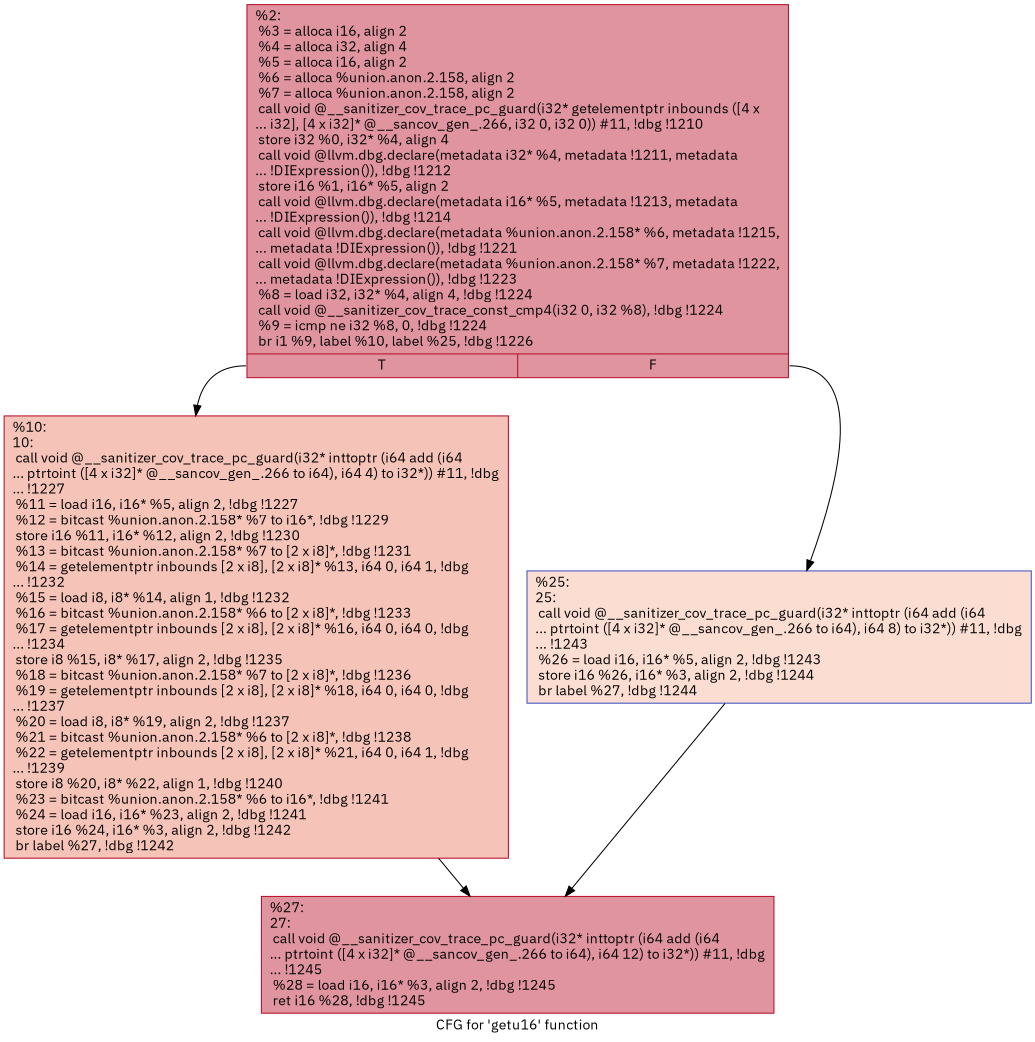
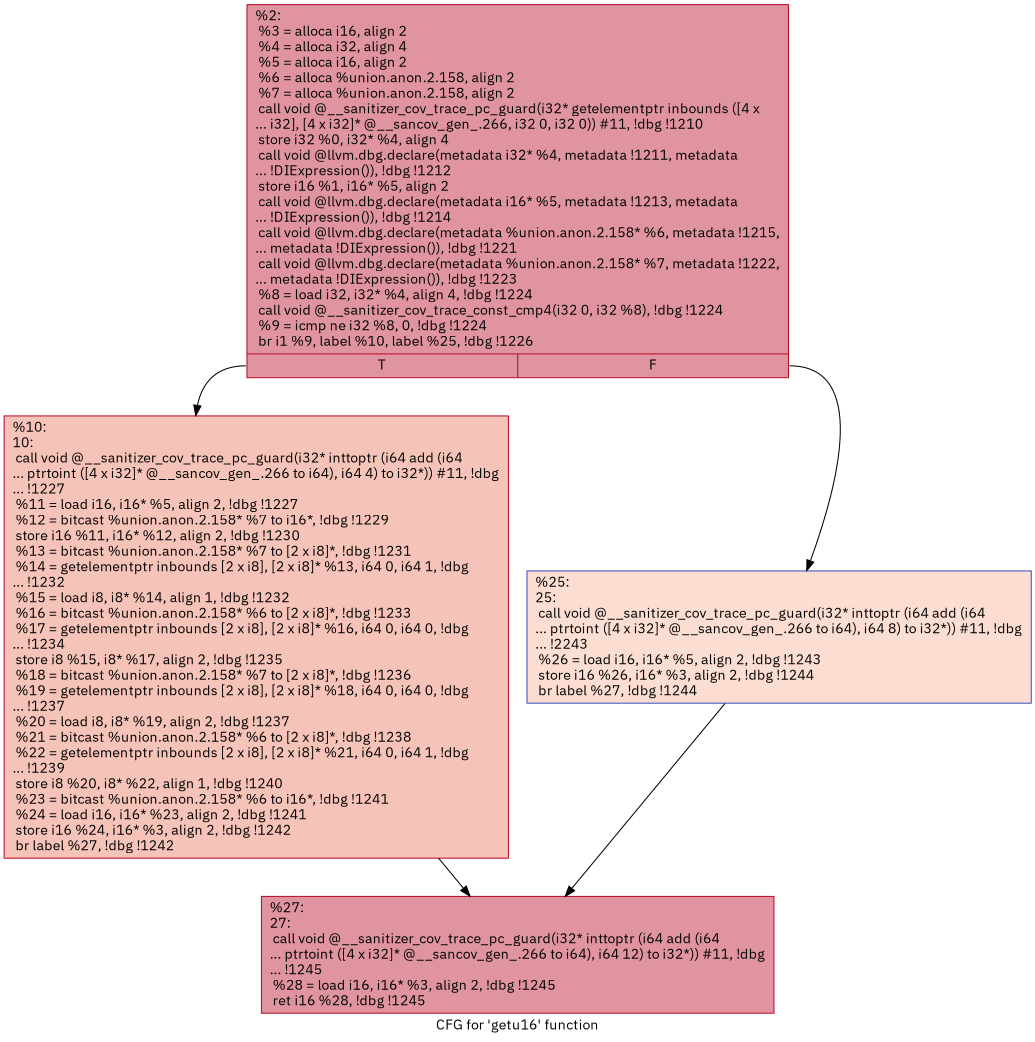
node "%25:": text "... !1243" -> "... !2243"
